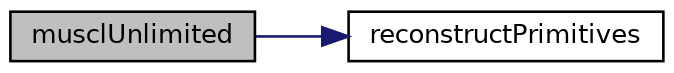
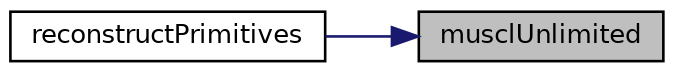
edge "musclUnlimited" -> "reconstructPrimitives": reversed
